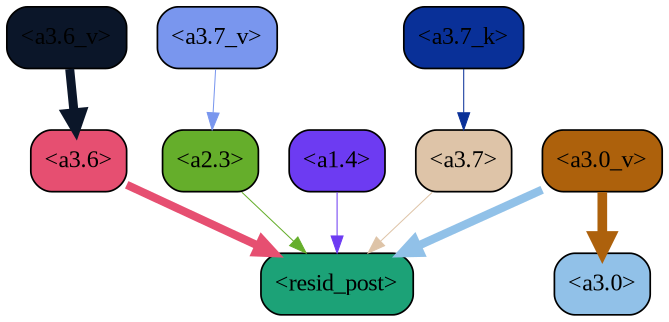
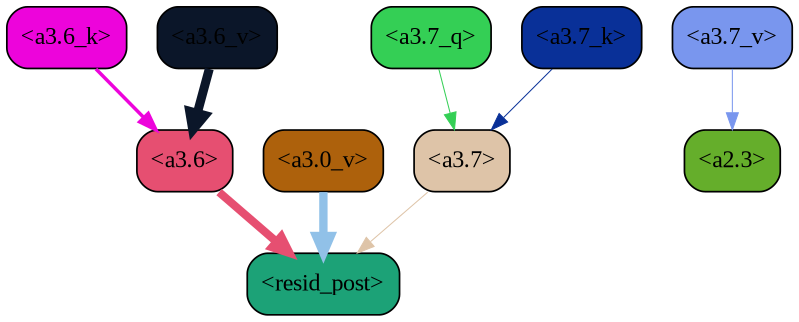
node "<a3.6_k>": added
node "<a3.7_q>": added
node "<a1.4>": removed
edge "<a2.3>" -> "<resid_post>": removed
node "<a3.0>": removed
